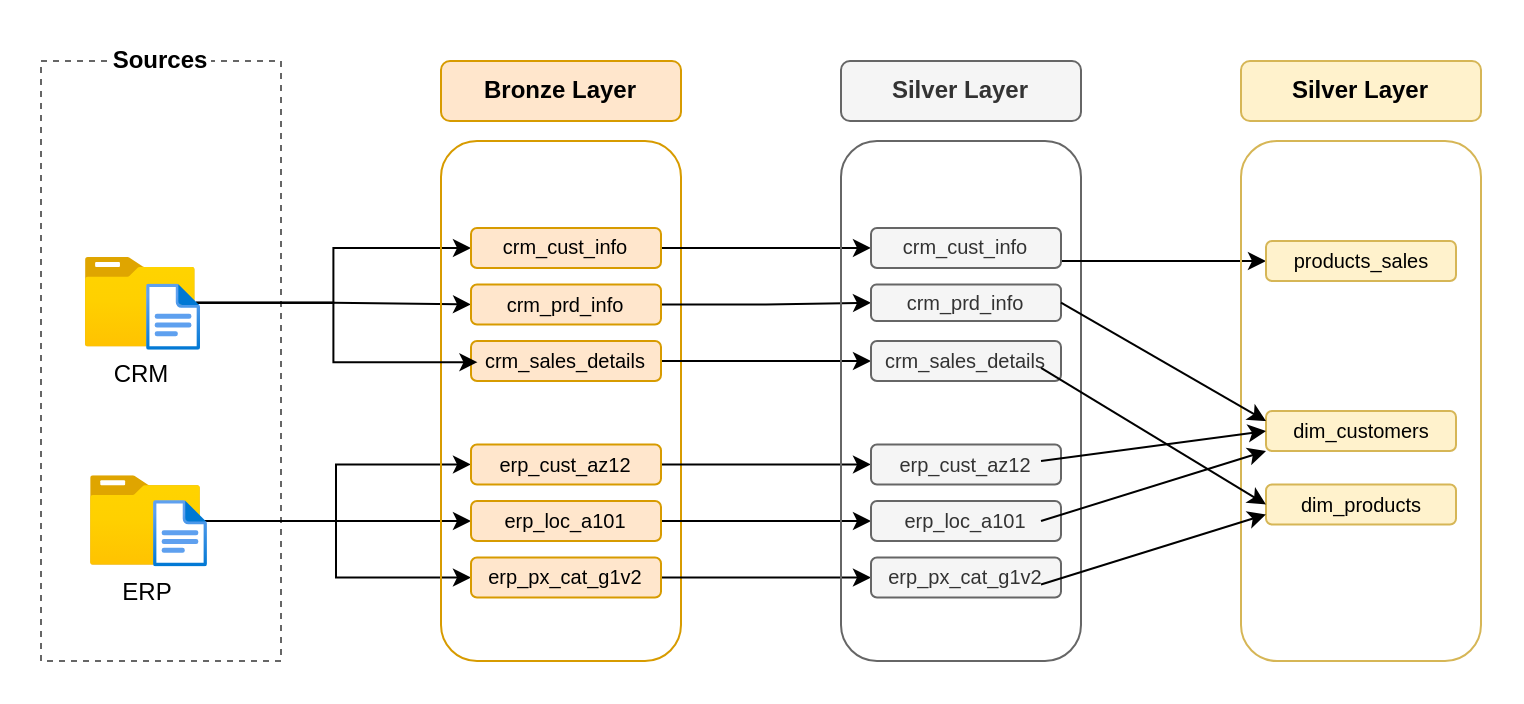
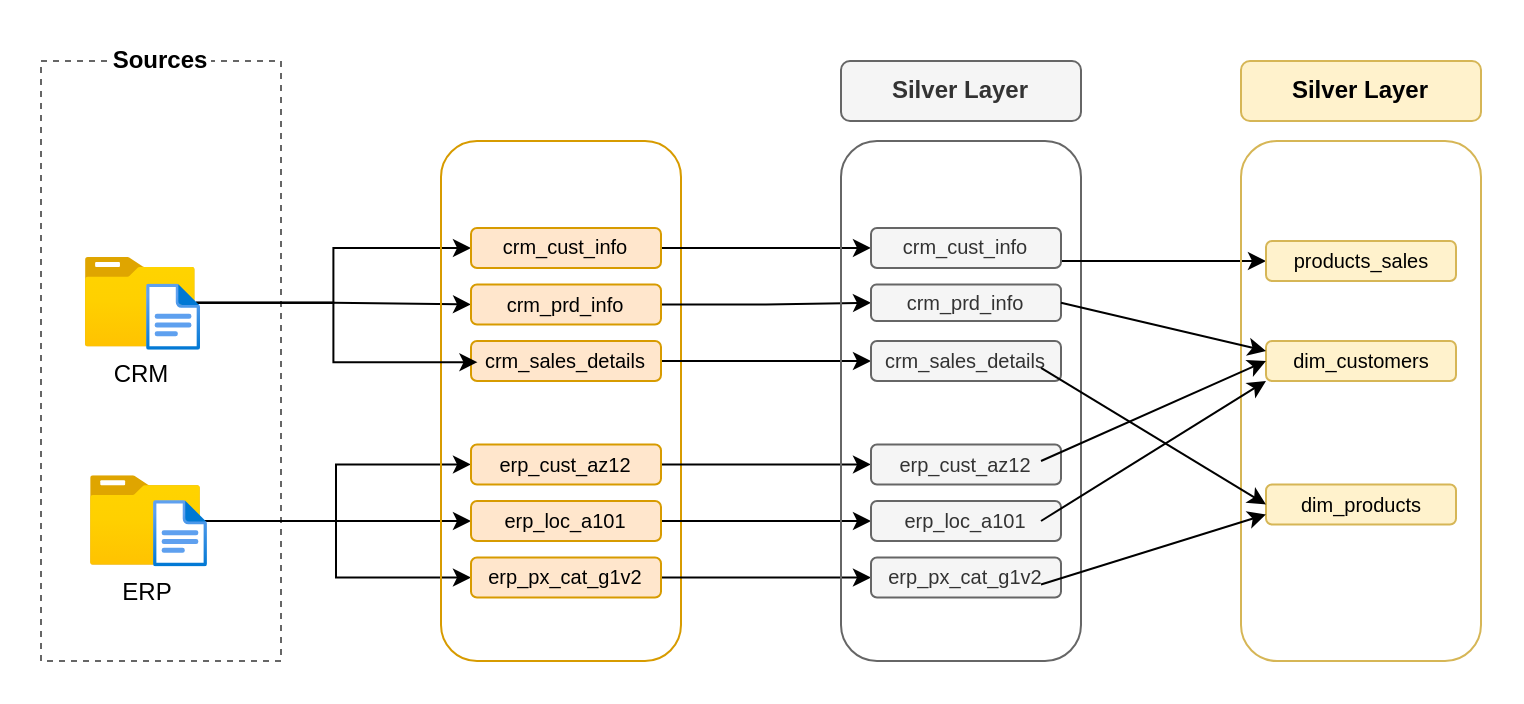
node "Bronze Layer": removed
node "dim_customers": moved (1361, 431) -> (1361, 361)
